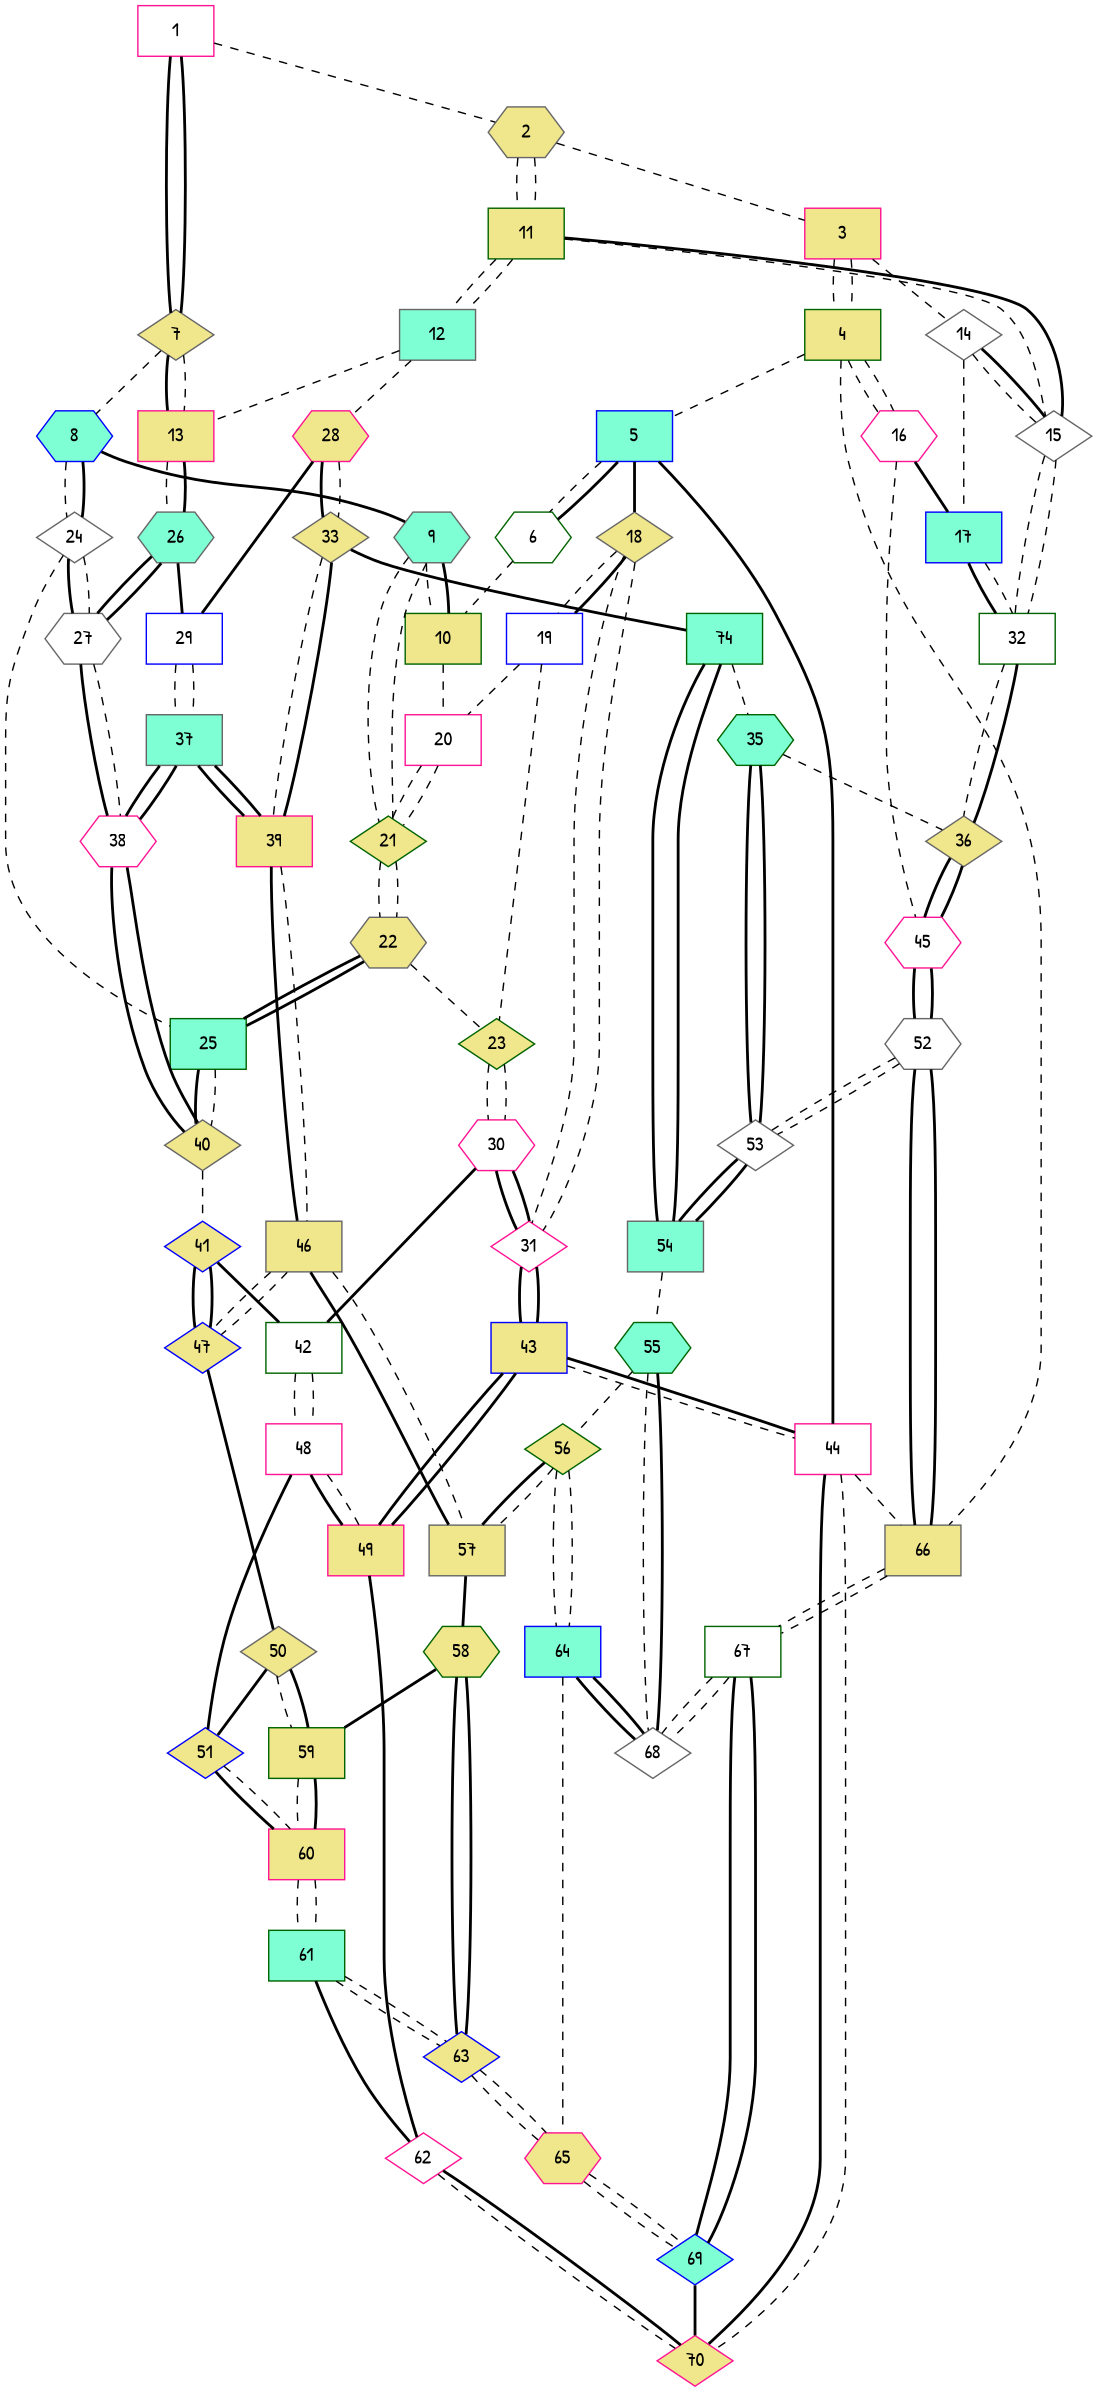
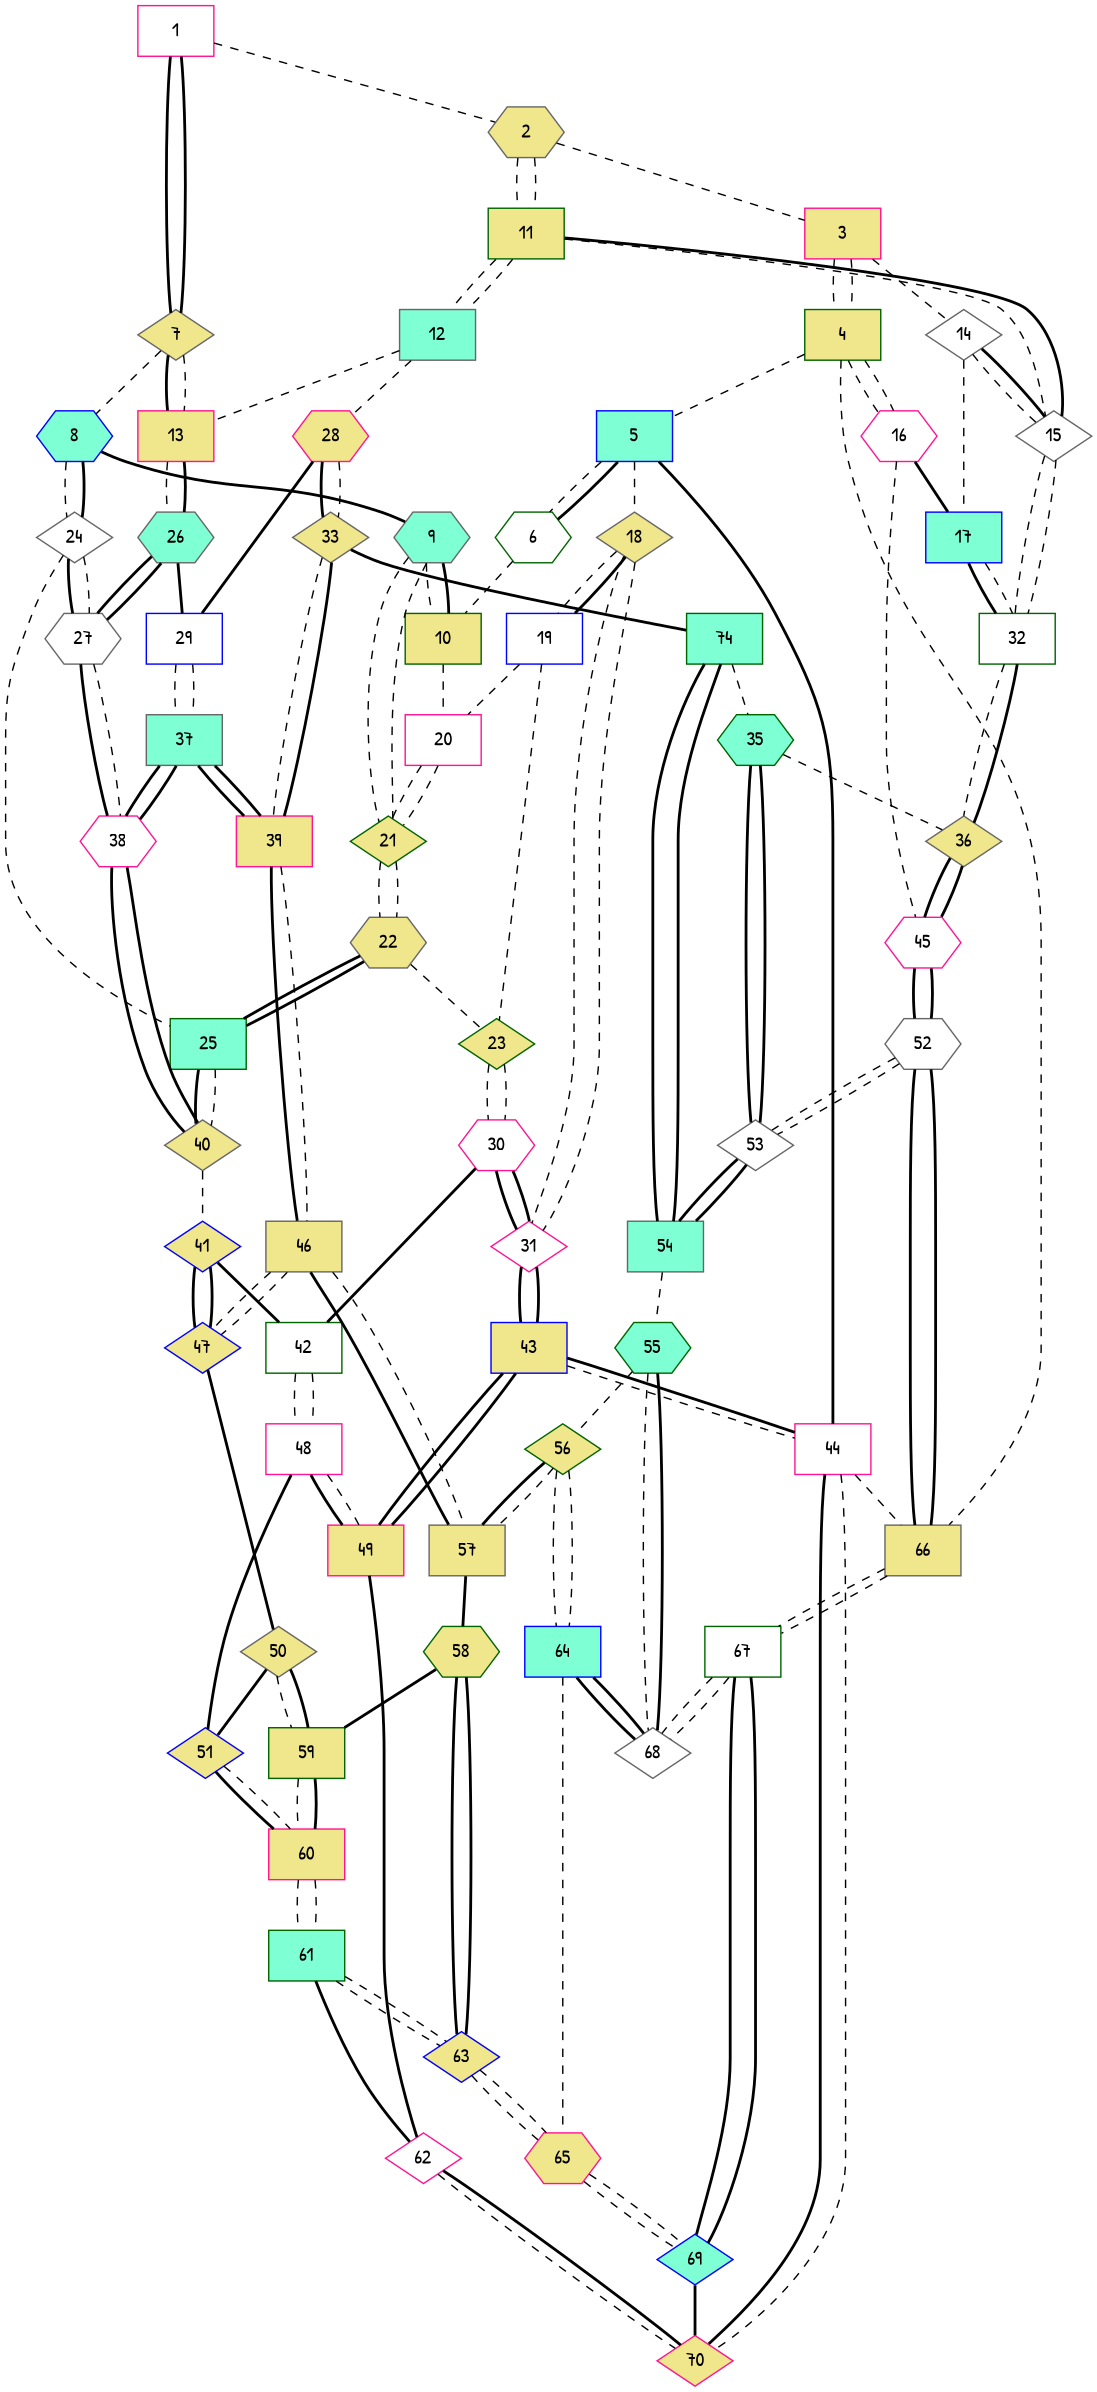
edge "5" -- "18": style bold -> dashed
